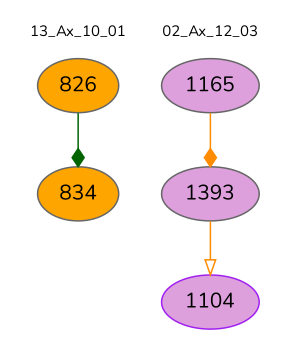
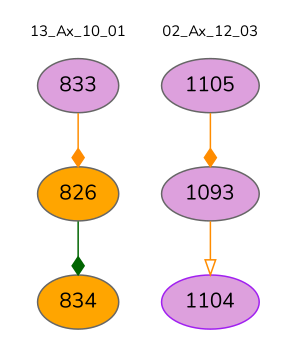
node "833": added
node "1165": label "1165" -> "1105"
node "1393": label "1393" -> "1093"
